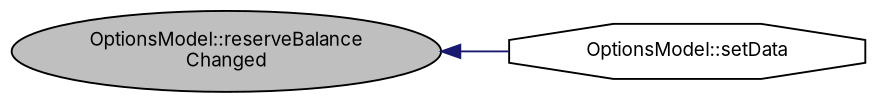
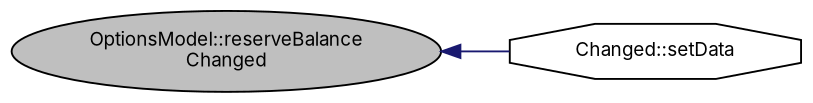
node "OptionsModel::setData": label "OptionsModel::setData" -> "Changed::setData"
